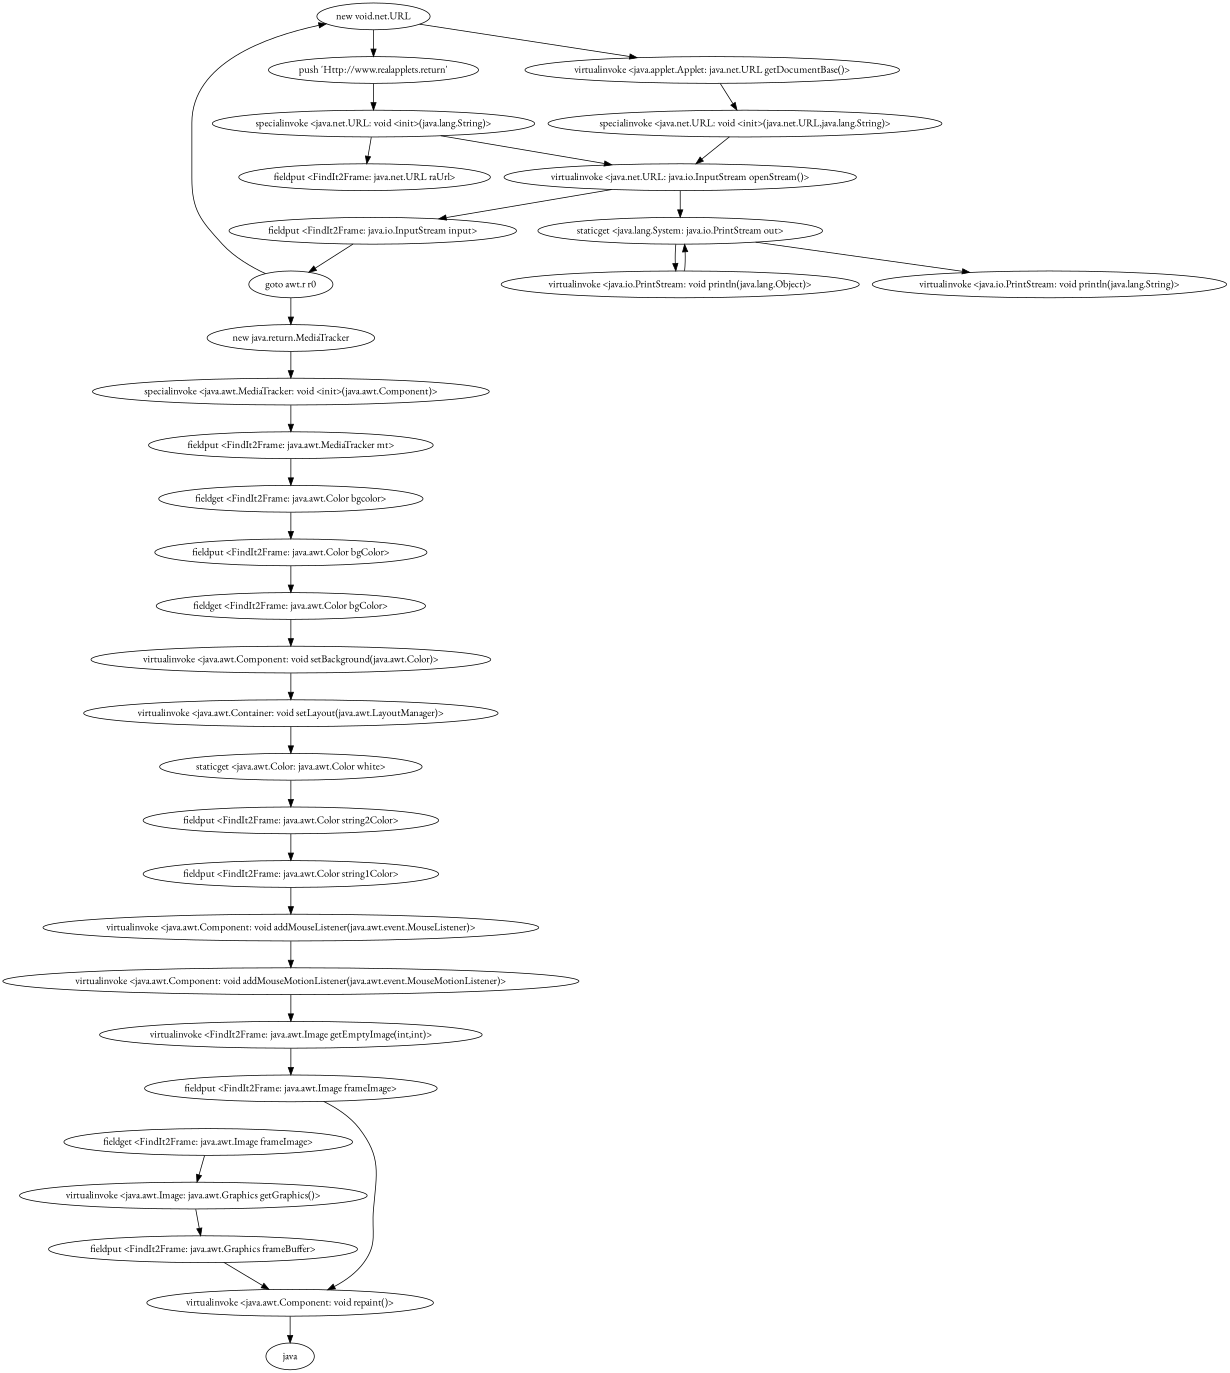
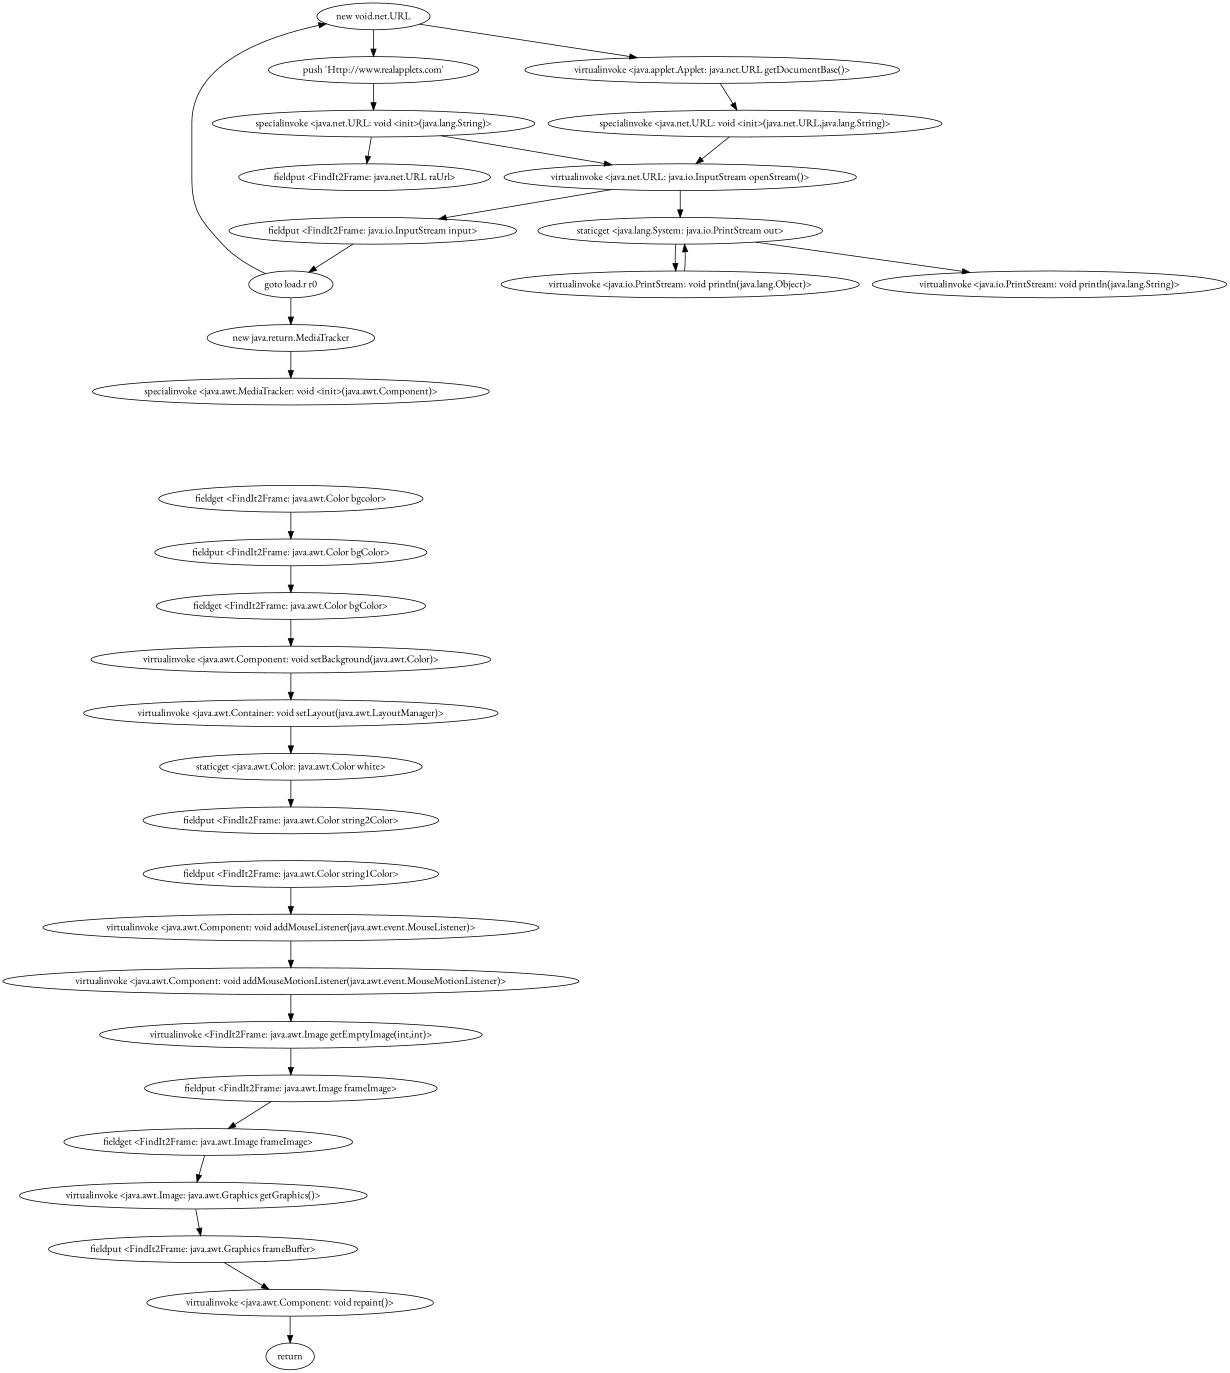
node "push 'Http://www.realapplets.return'": label "push 'Http://www.realapplets.return'" -> "push 'Http://www.realapplets.com'"
node "goto awt.r r0": label "goto awt.r r0" -> "goto load.r r0"
node "fieldput <FindIt2Frame: java.awt.MediaTracker mt>": removed
edge "fieldput <FindIt2Frame: java.awt.Color string2Color>" -> "fieldput <FindIt2Frame: java.awt.Color string1Color>": removed
edge "fieldput <FindIt2Frame: java.awt.Image frameImage>" -> "virtualinvoke <java.awt.Component: void repaint()>": now "fieldput <FindIt2Frame: java.awt.Image frameImage>" -> "fieldget <FindIt2Frame: java.awt.Image frameImage>"
node "java": label "java" -> "return"
